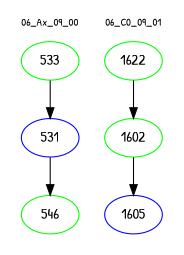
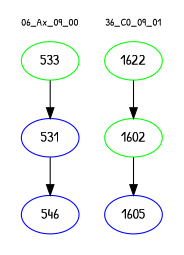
cluster "06_C0_09_01": label "06_C0_09_01" -> "36_C0_09_01"
node "546": color green -> blue
